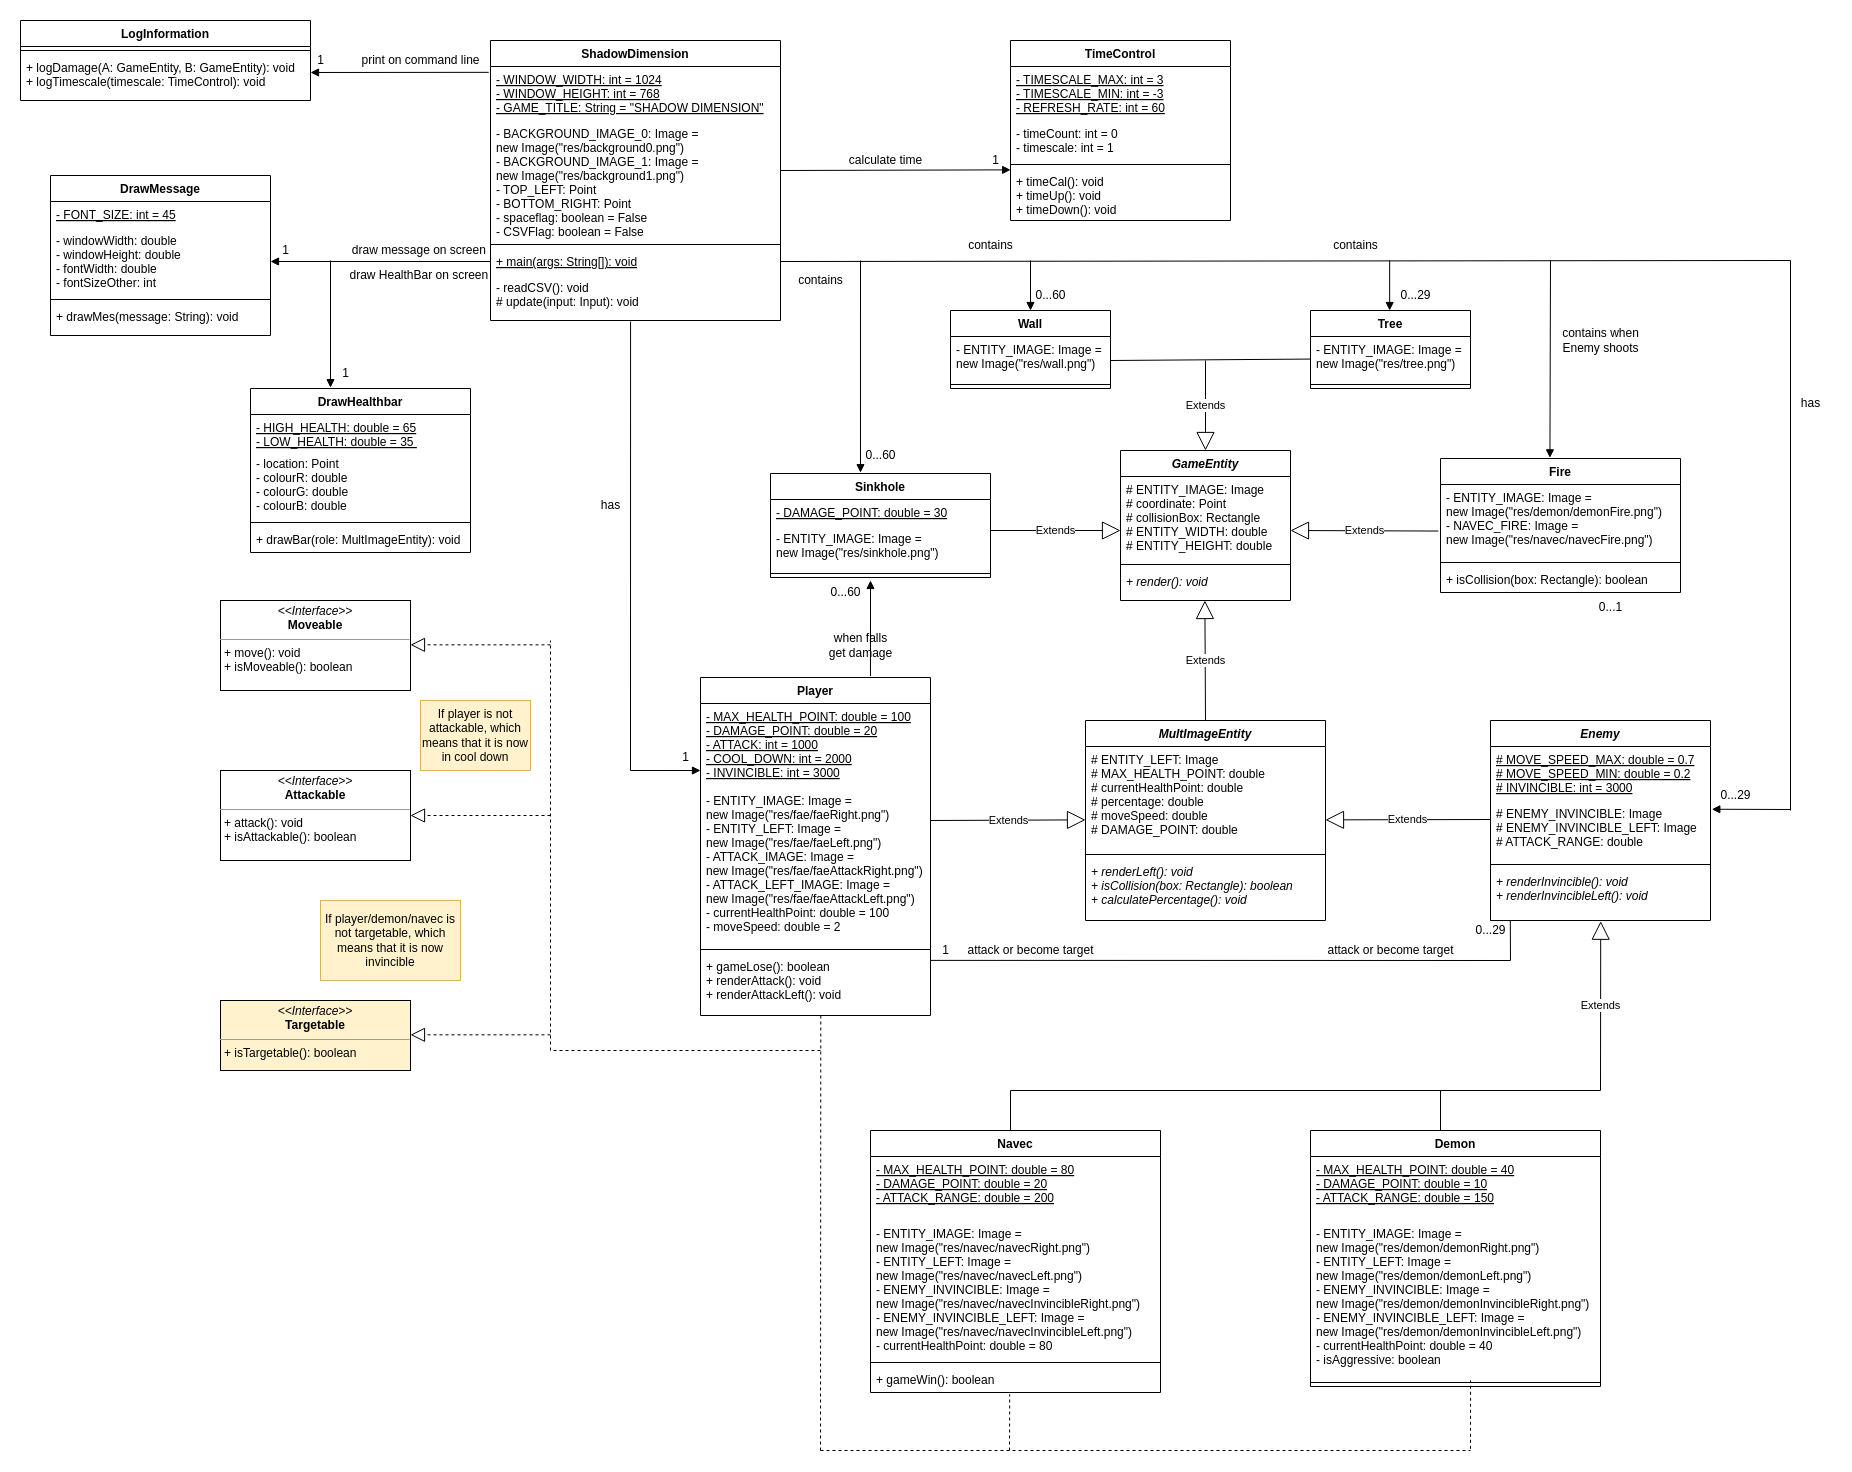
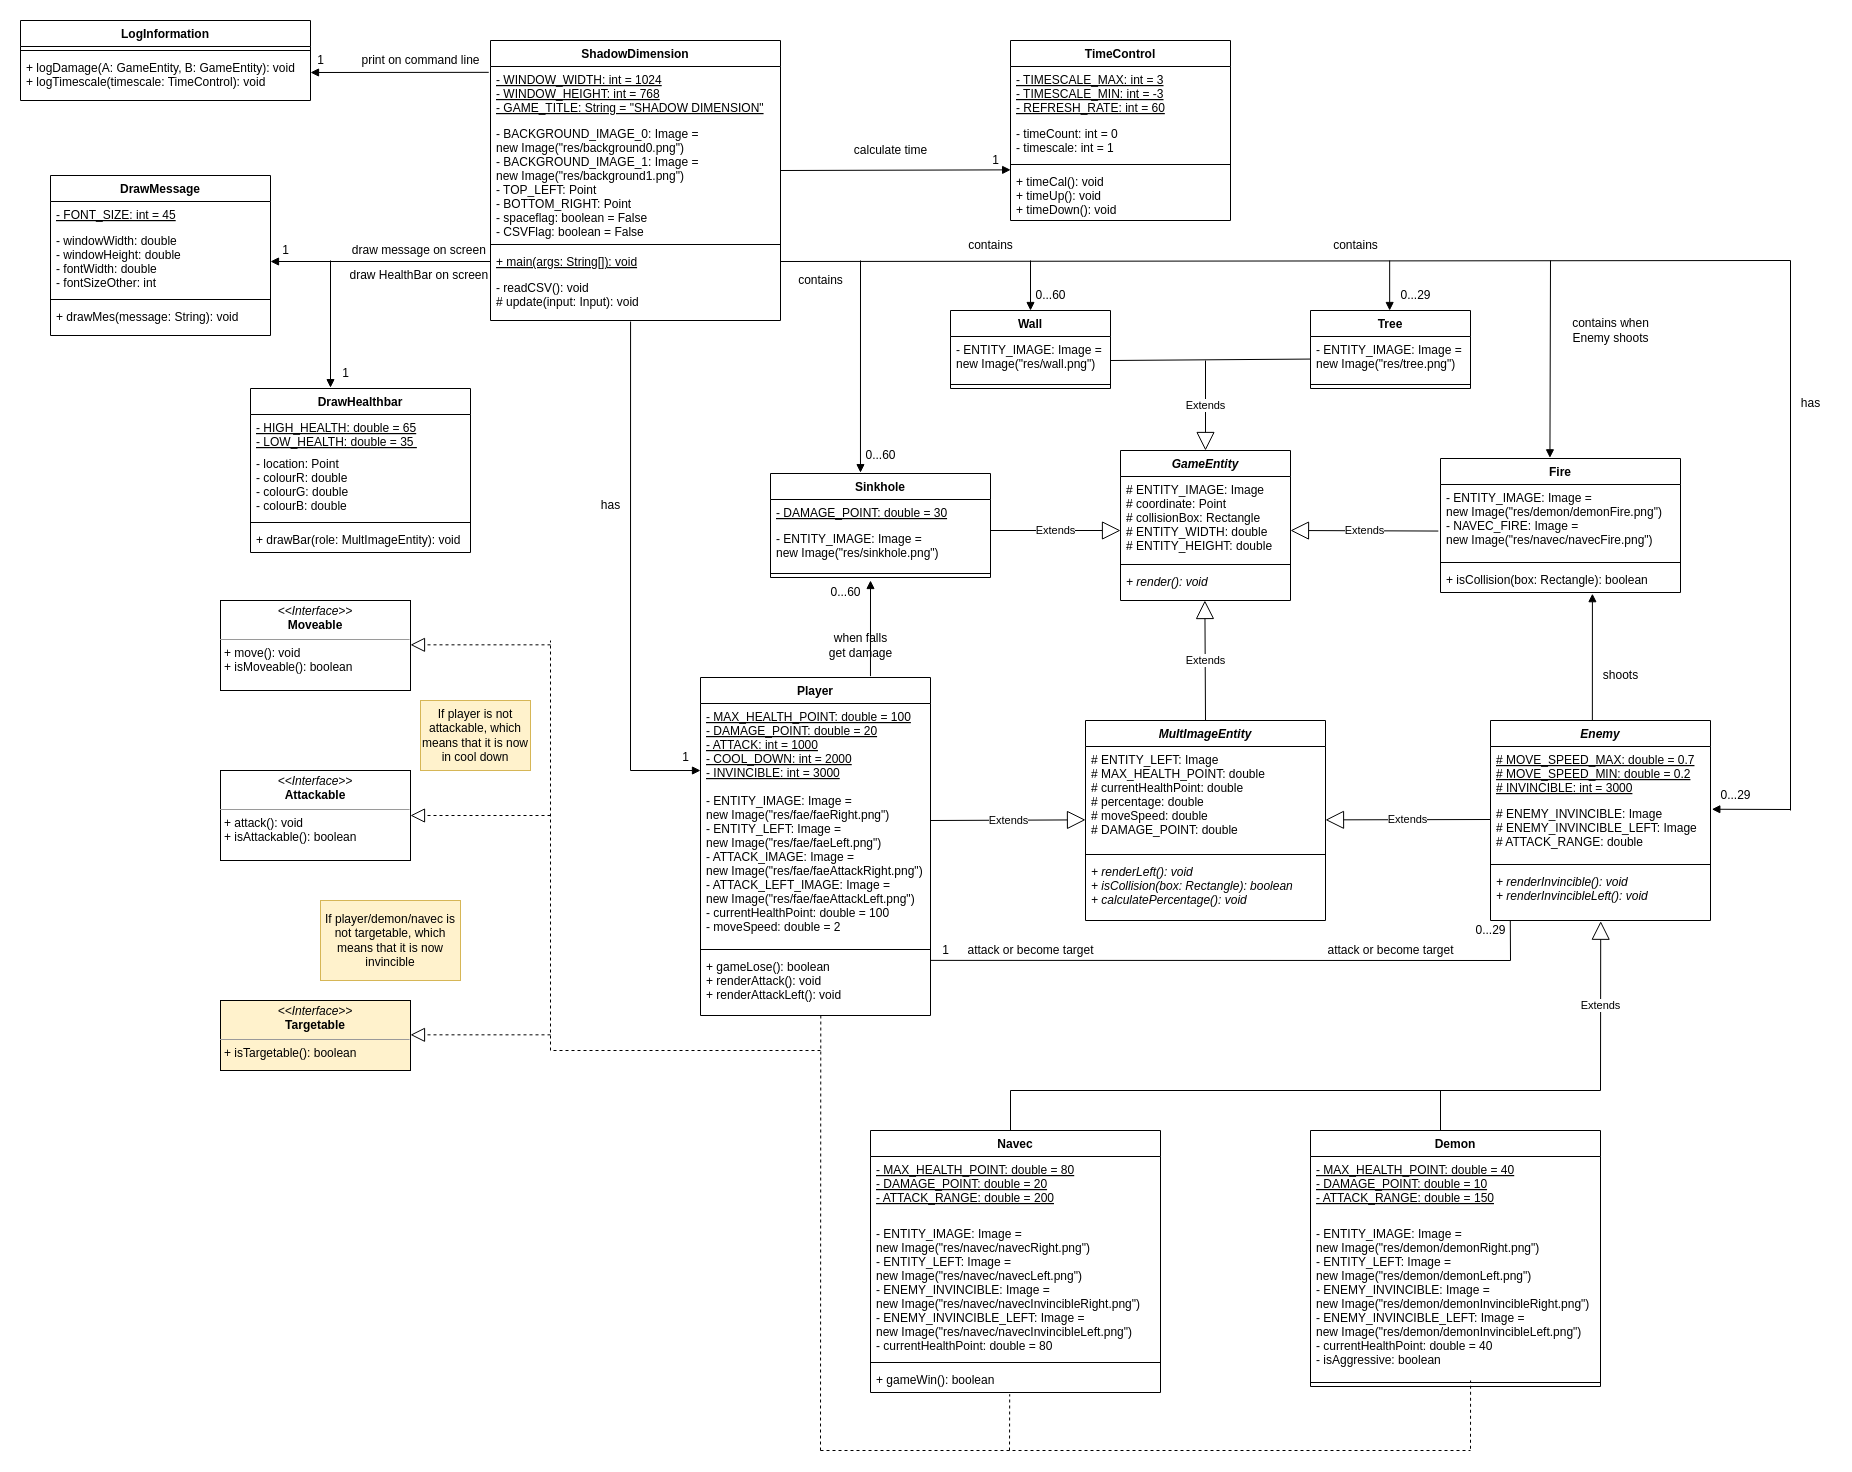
node "calculate time": moved (886, 161) -> (891, 151)
node "contains when Enemy shoots": moved (1601, 341) -> (1611, 331)
node "0...1": removed
edge "Enemy" -> "+ isCollision(box: Rectangle): boolean": added
node "shoots": added
